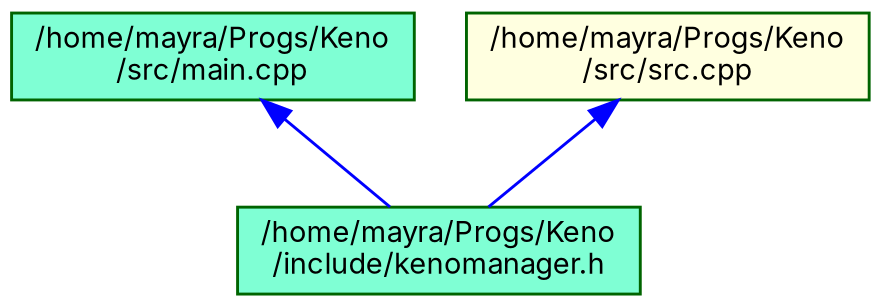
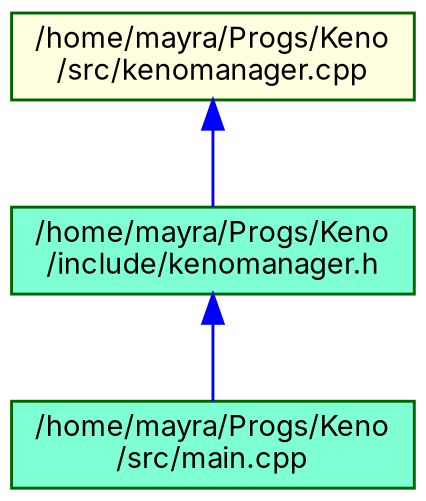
node "/home/mayra/Progs/Keno /src/src.cpp": label "/home/mayra/Progs/Keno /src/src.cpp" -> "/home/mayra/Progs/Keno /src/kenomanager.cpp"
edge "/home/mayra/Progs/Keno /include/kenomanager.h" -> "/home/mayra/Progs/Keno /src/main.cpp": reversed
